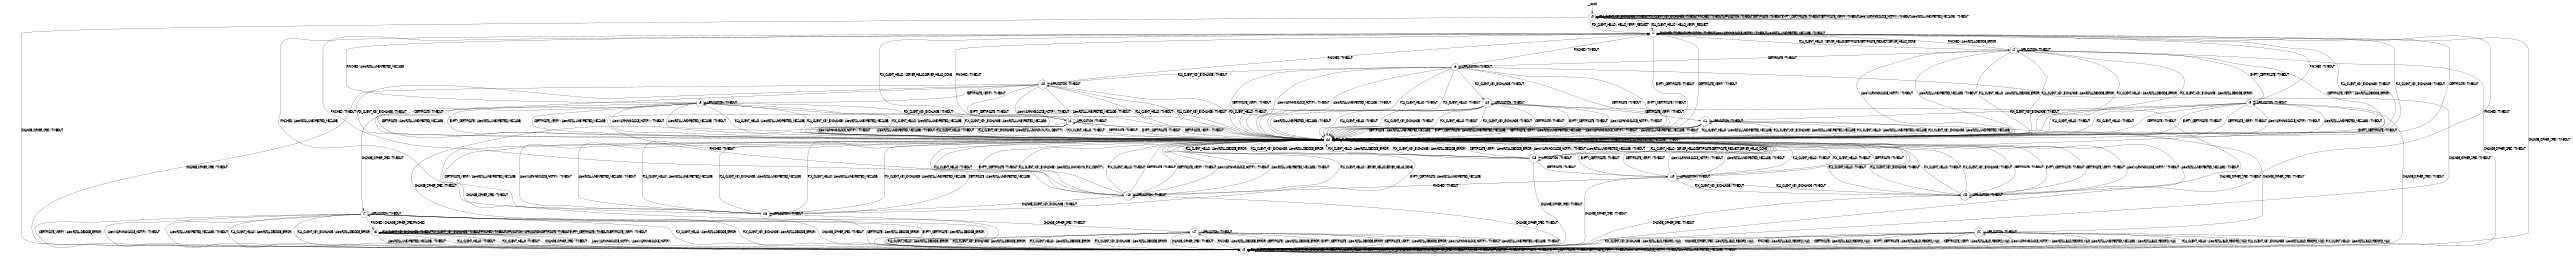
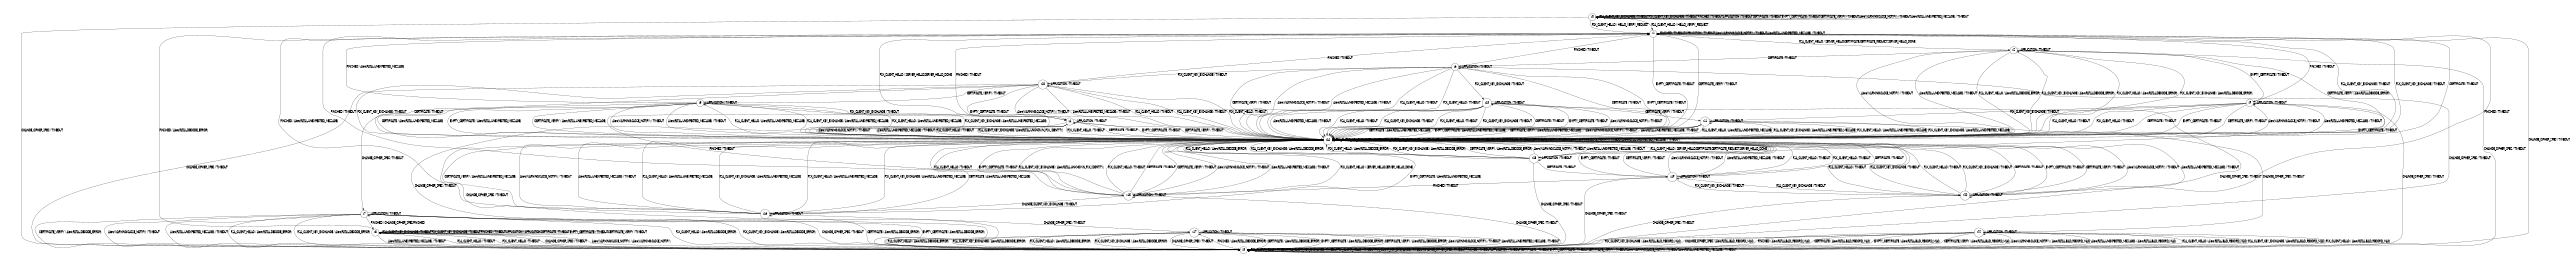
node "__start0": removed
edge "s2" -> "s1": now "s8" -> "s1"
edge "s6" -> "s10": label "RSA_CLIENT_KEY_EXCHANGE / TIMEOUT" -> "PSK_CLIENT_KEY_EXCHANGE / TIMEOUT"
edge "s4" -> "s5": reversed
